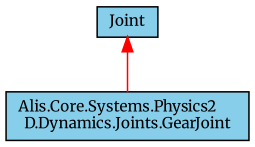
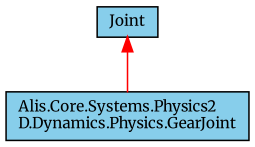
node "Alis.Core.Systems.Physics2 D.Dynamics.Joints.GearJoint": label "Alis.Core.Systems.Physics2 D.Dynamics.Joints.GearJoint" -> "Alis.Core.Systems.Physics2 D.Dynamics.Physics.GearJoint"
